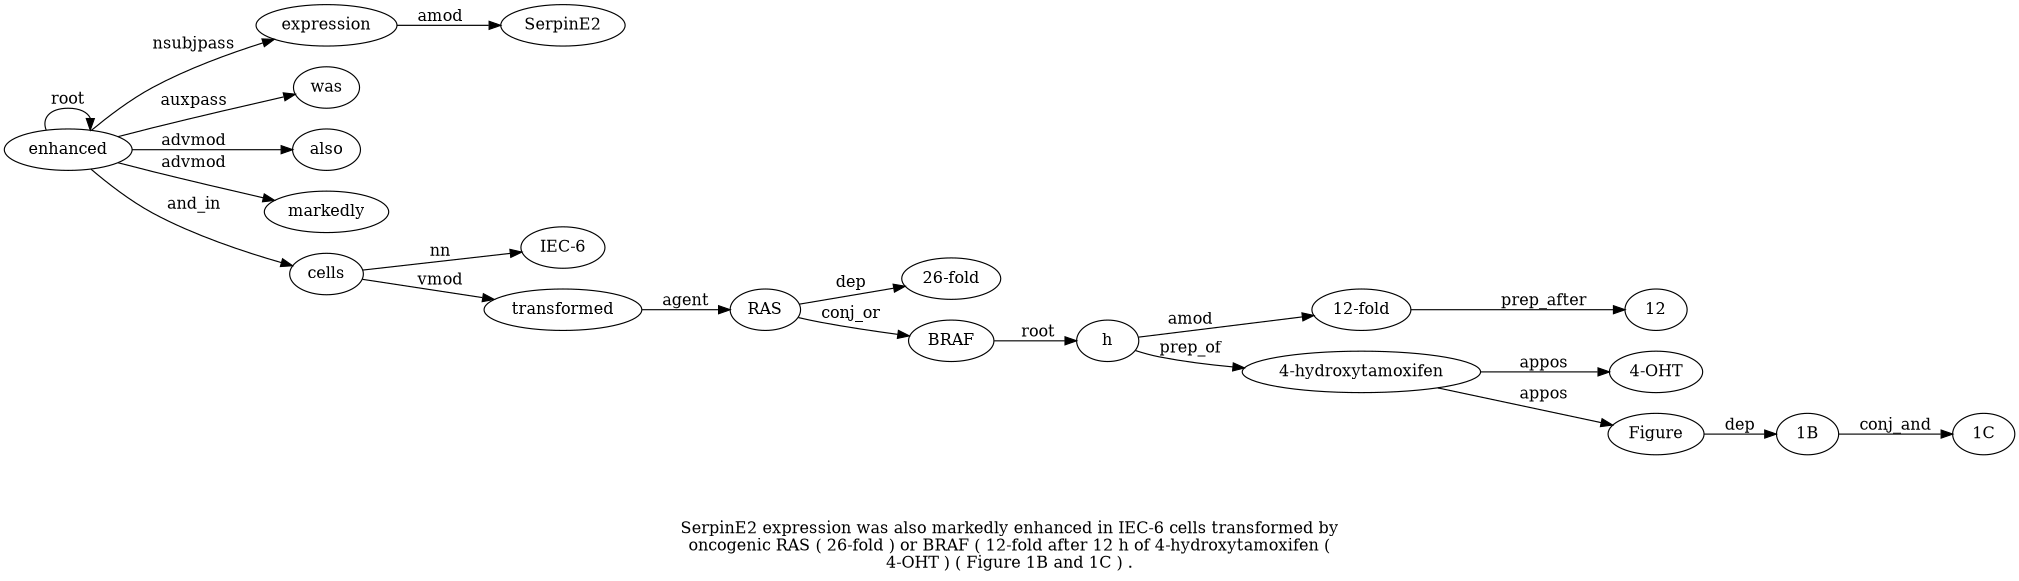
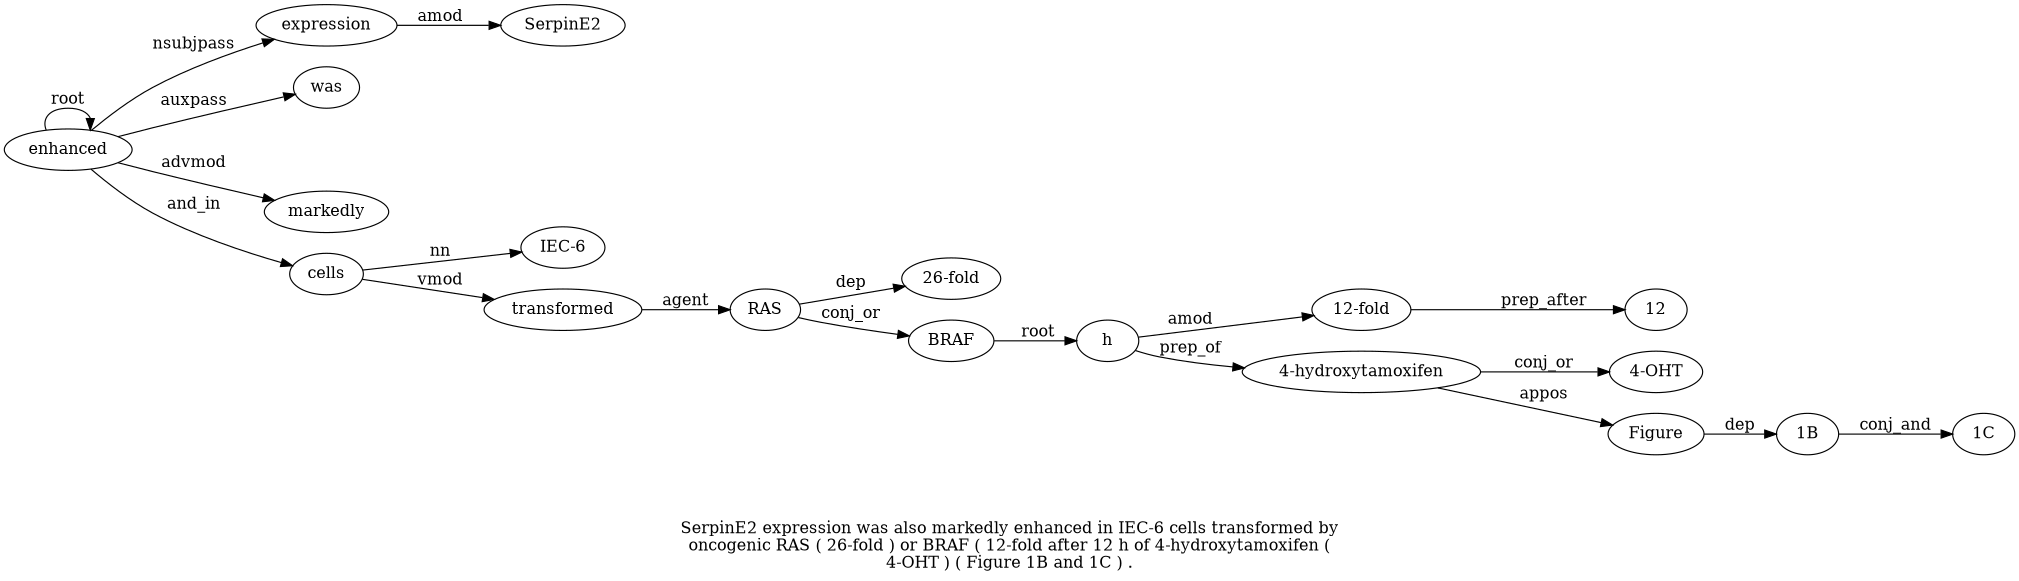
node "also": removed
edge "4-hydroxytamoxifen" -> "4-OHT": label "appos" -> "conj_or"
